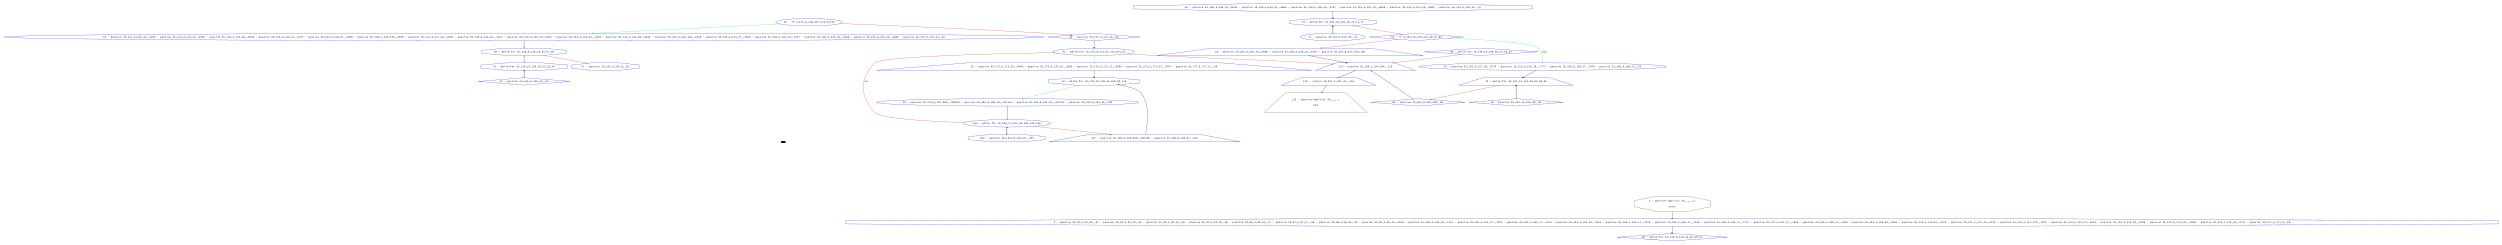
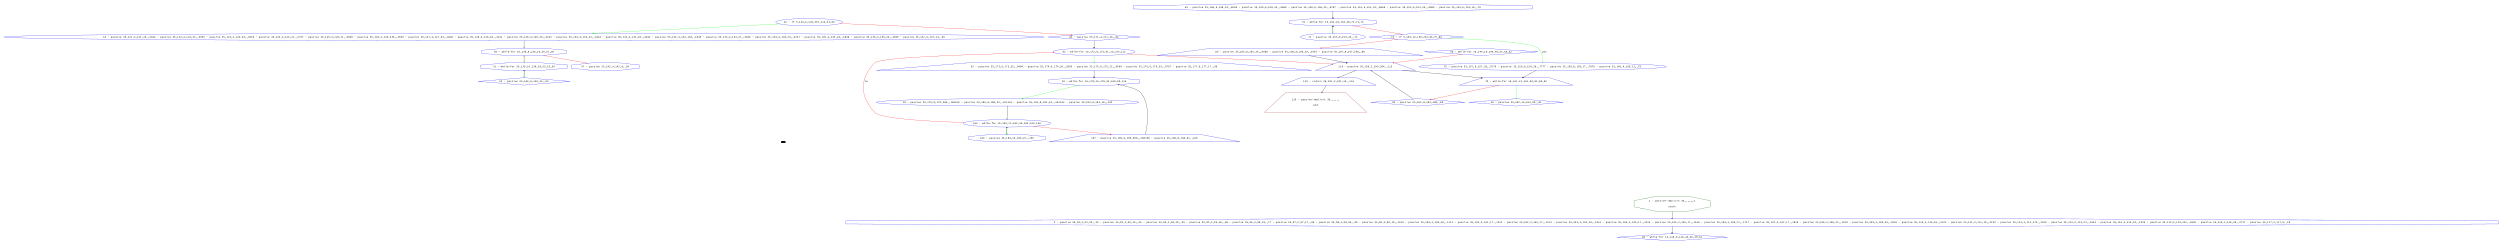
edge "80 - passive 35,162,10,162,29,,81" -> "79 - while-for 10,161,12,161,90,81,80,82": now "114 - passive 35,190,2,190,364,,115" -> "79 - while-for 10,161,12,161,90,81,80,82"
